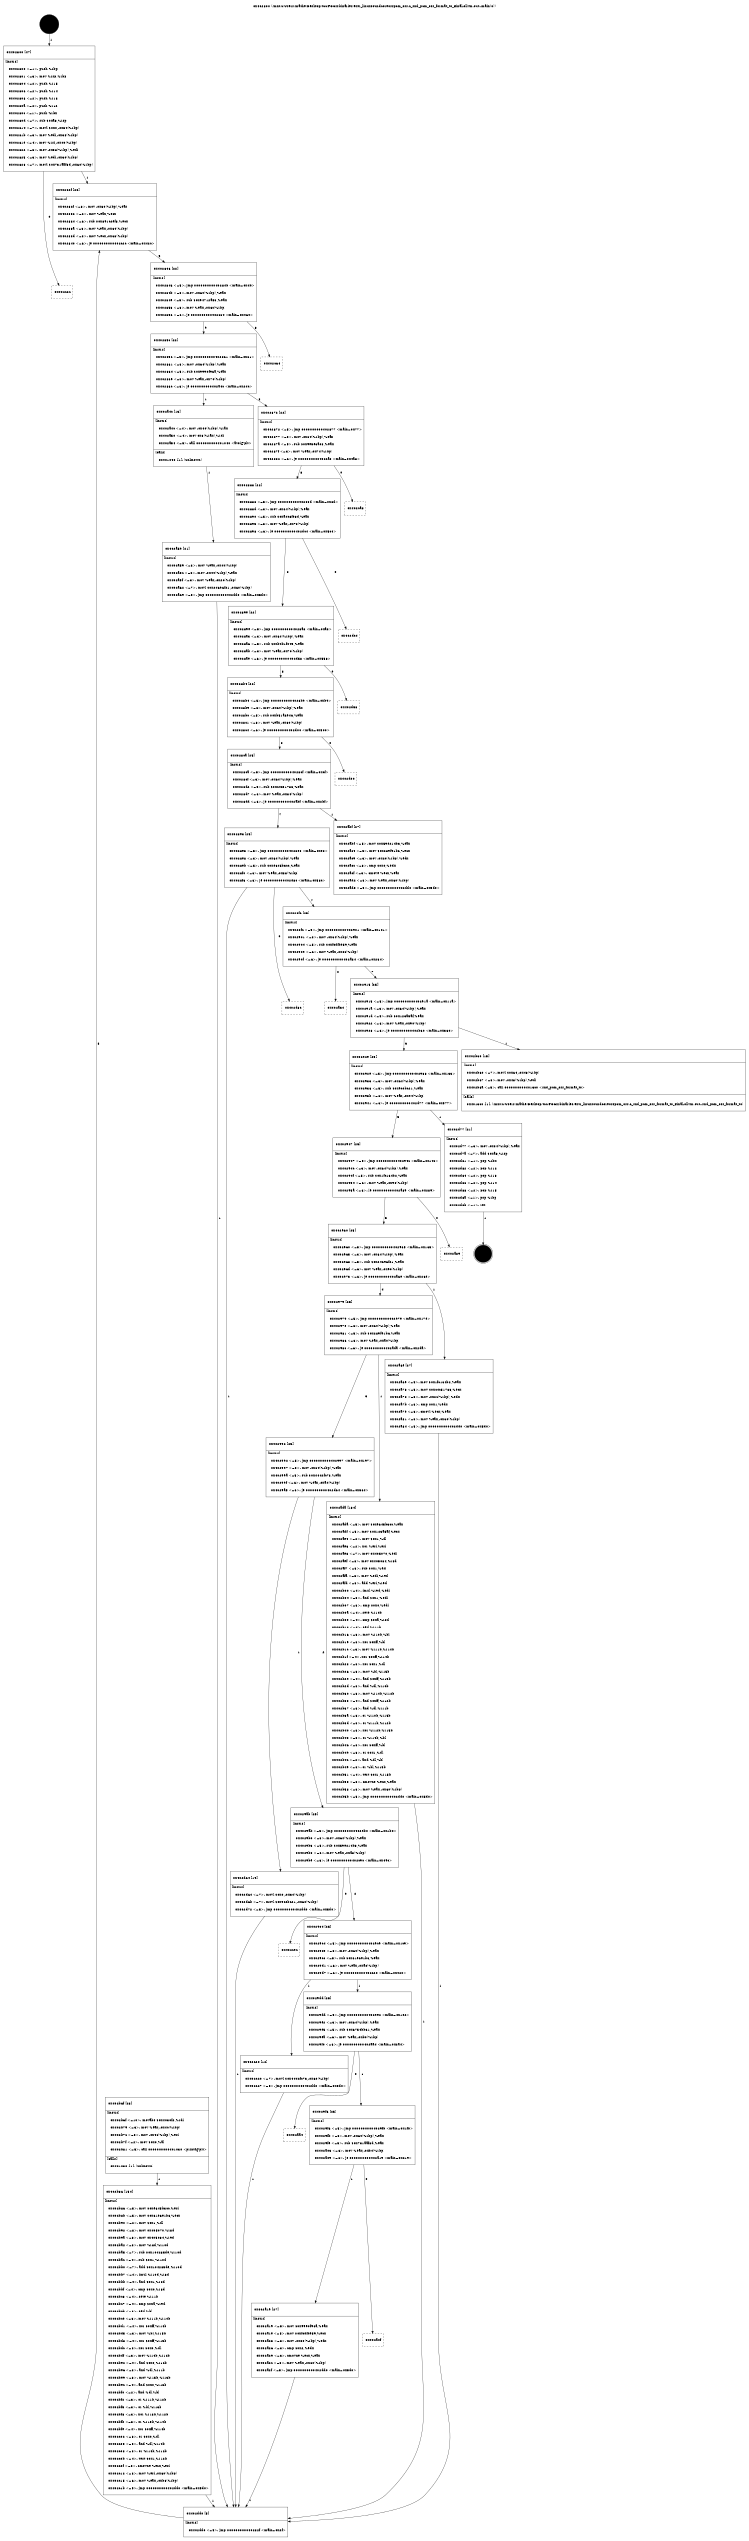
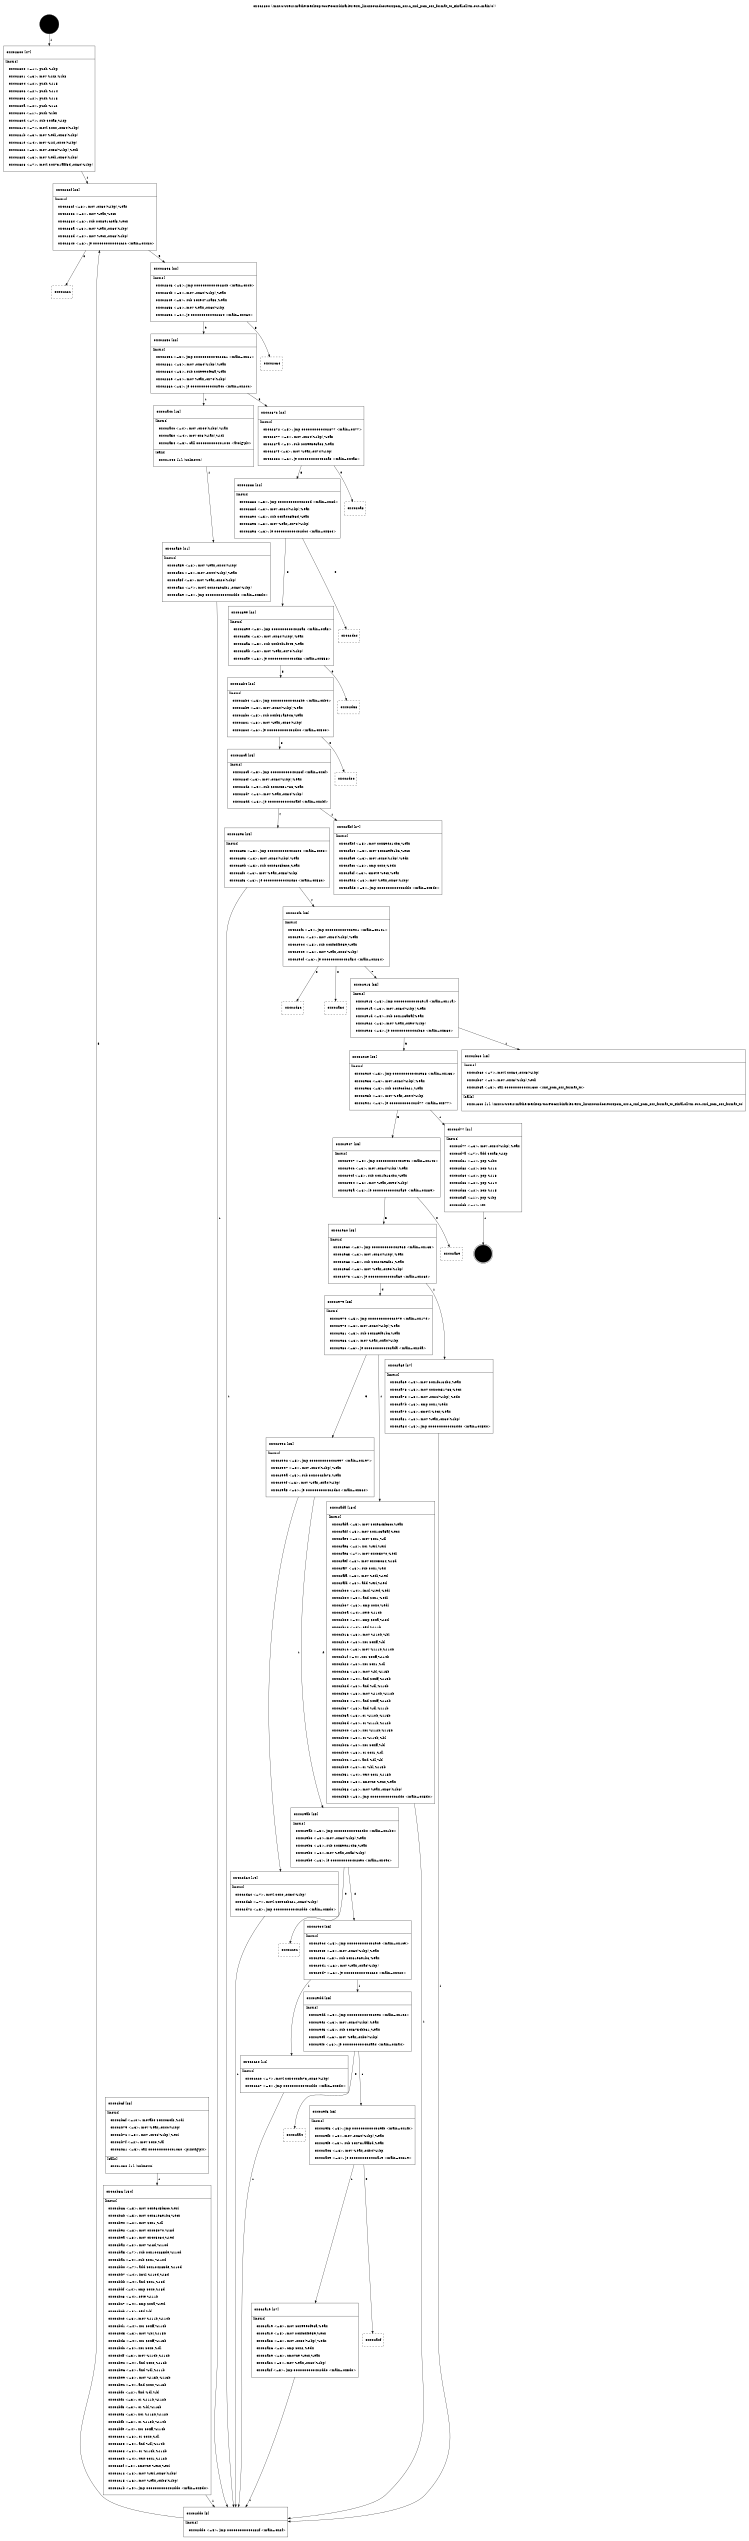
edge "0x402800 [47]" -> "0x402c2c": now "0x40282f [23]" -> "0x402c2c"
edge "0x4028e3 [25]" -> "0x402d8c": now "0x4028fc [25]" -> "0x402d8c"
